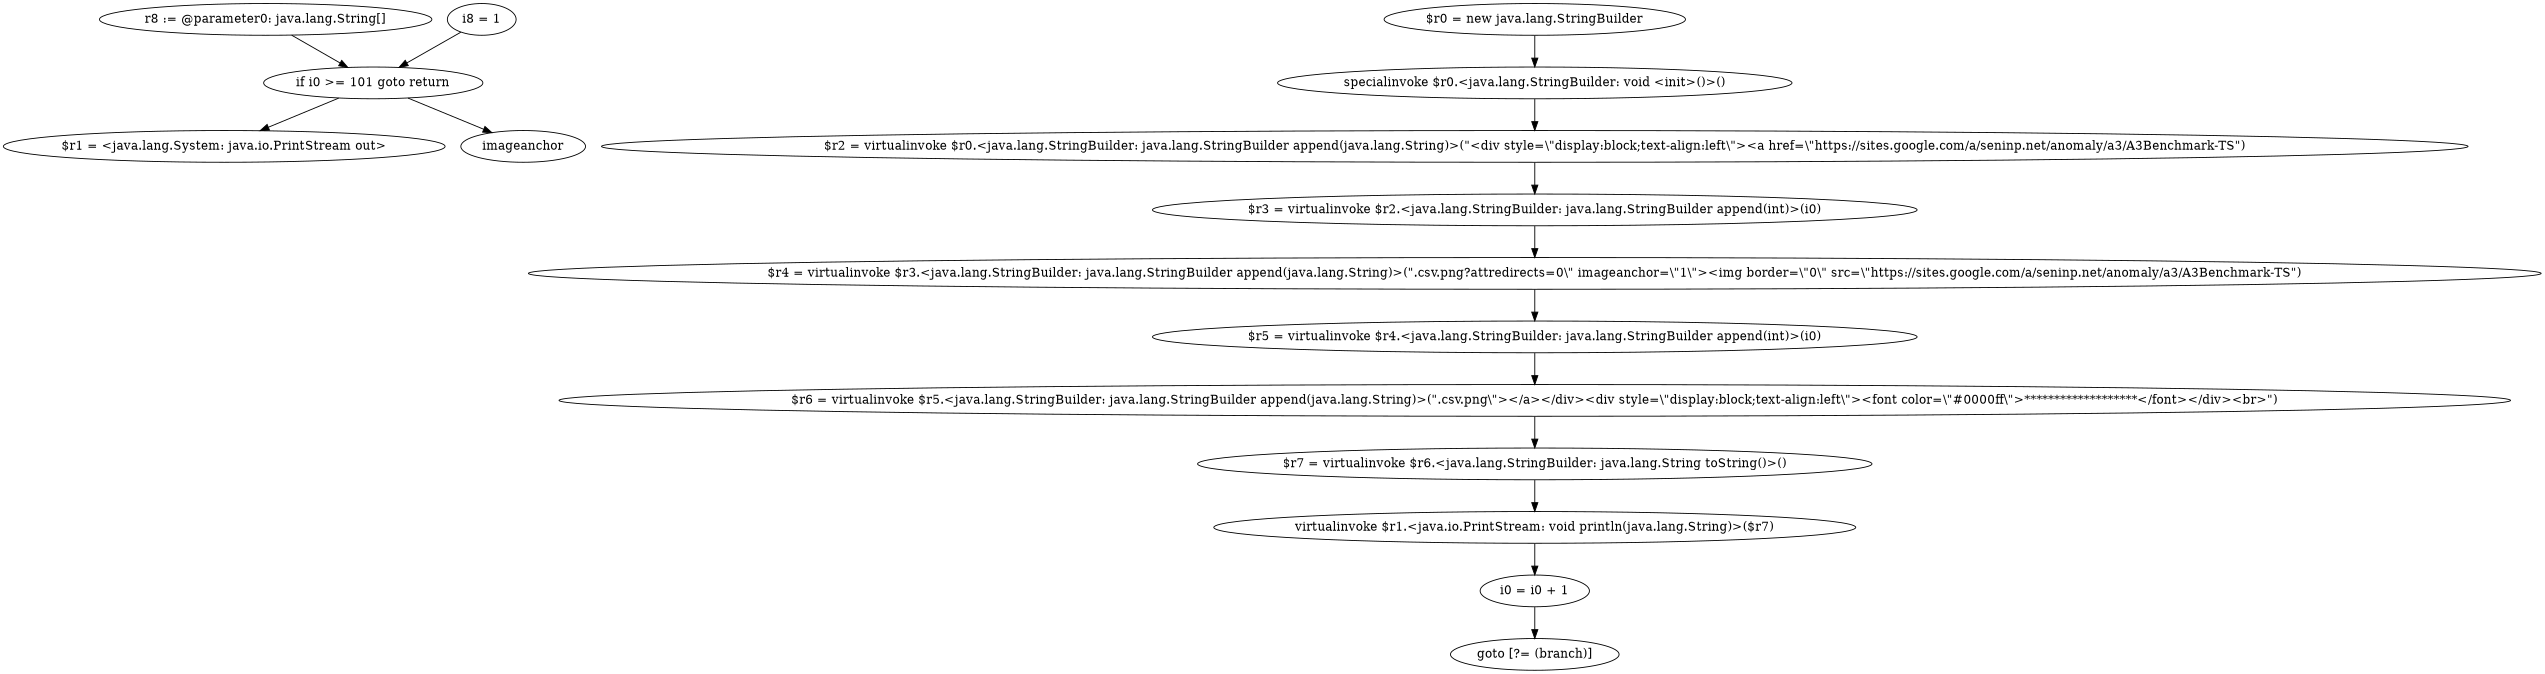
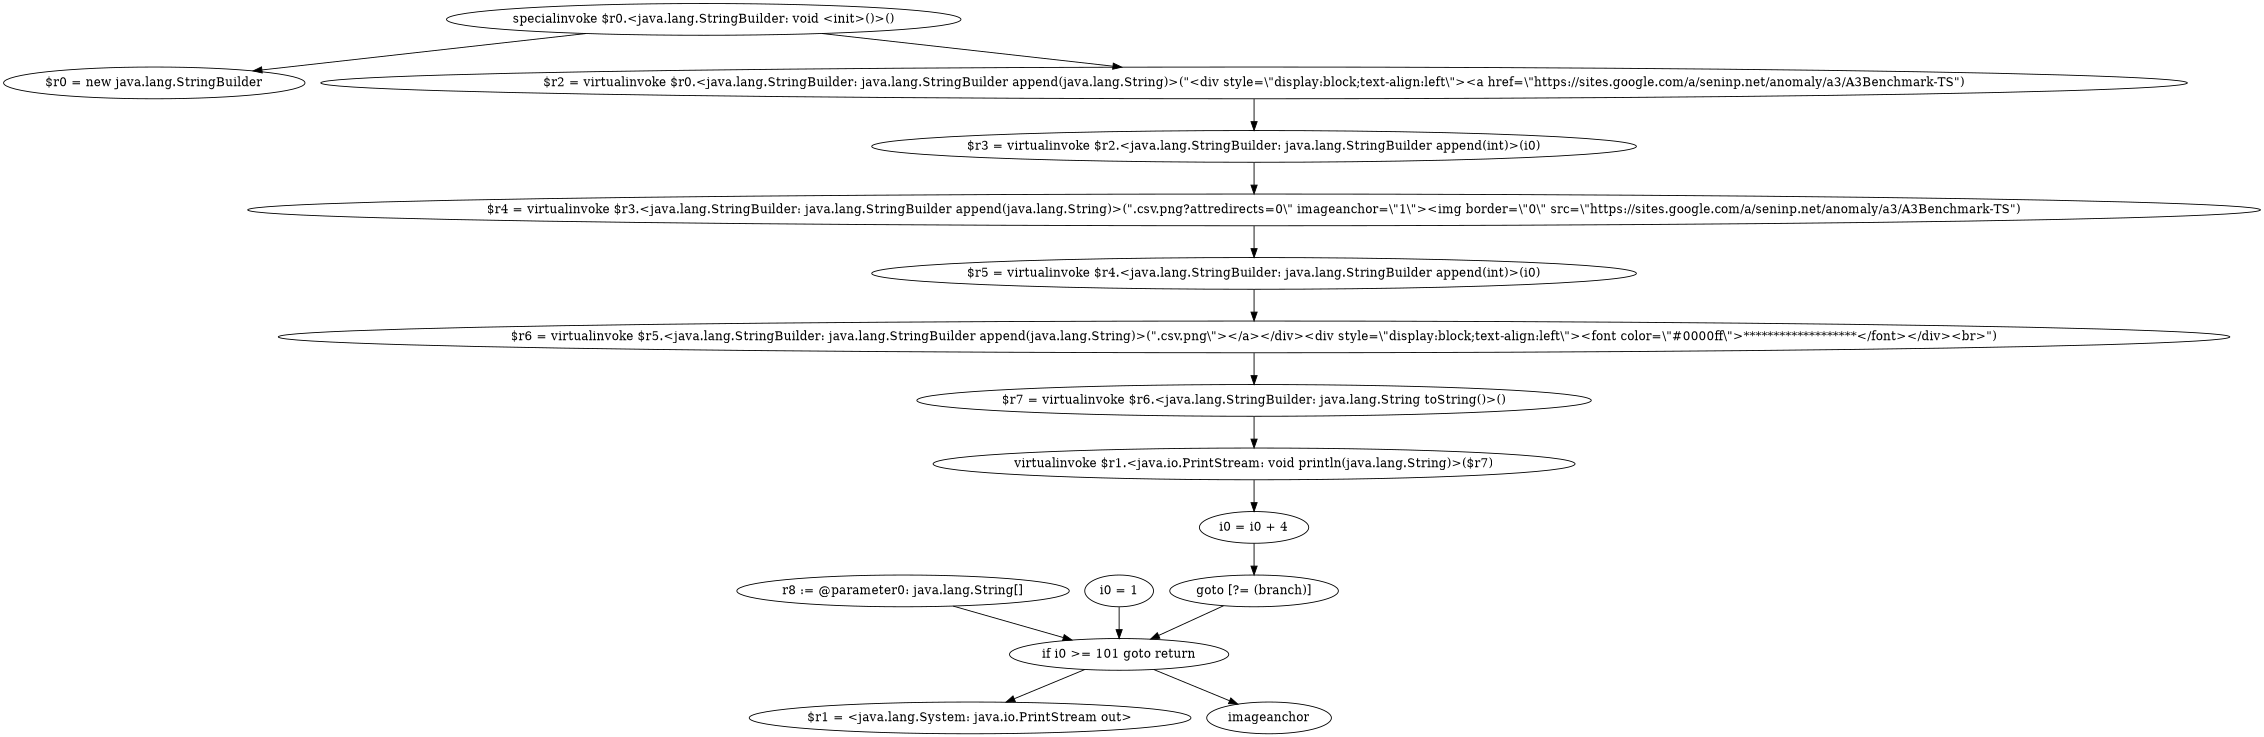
node "i8 = 1": label "i8 = 1" -> "i0 = 1"
edge "$r0 = new java.lang.StringBuilder" -> "specialinvoke $r0.<java.lang.StringBuilder: void <init>()>()": reversed
node "i0 = i0 + 1": label "i0 = i0 + 1" -> "i0 = i0 + 4"
edge "goto [?= (branch)]" -> "if i0 >= 101 goto return": added
